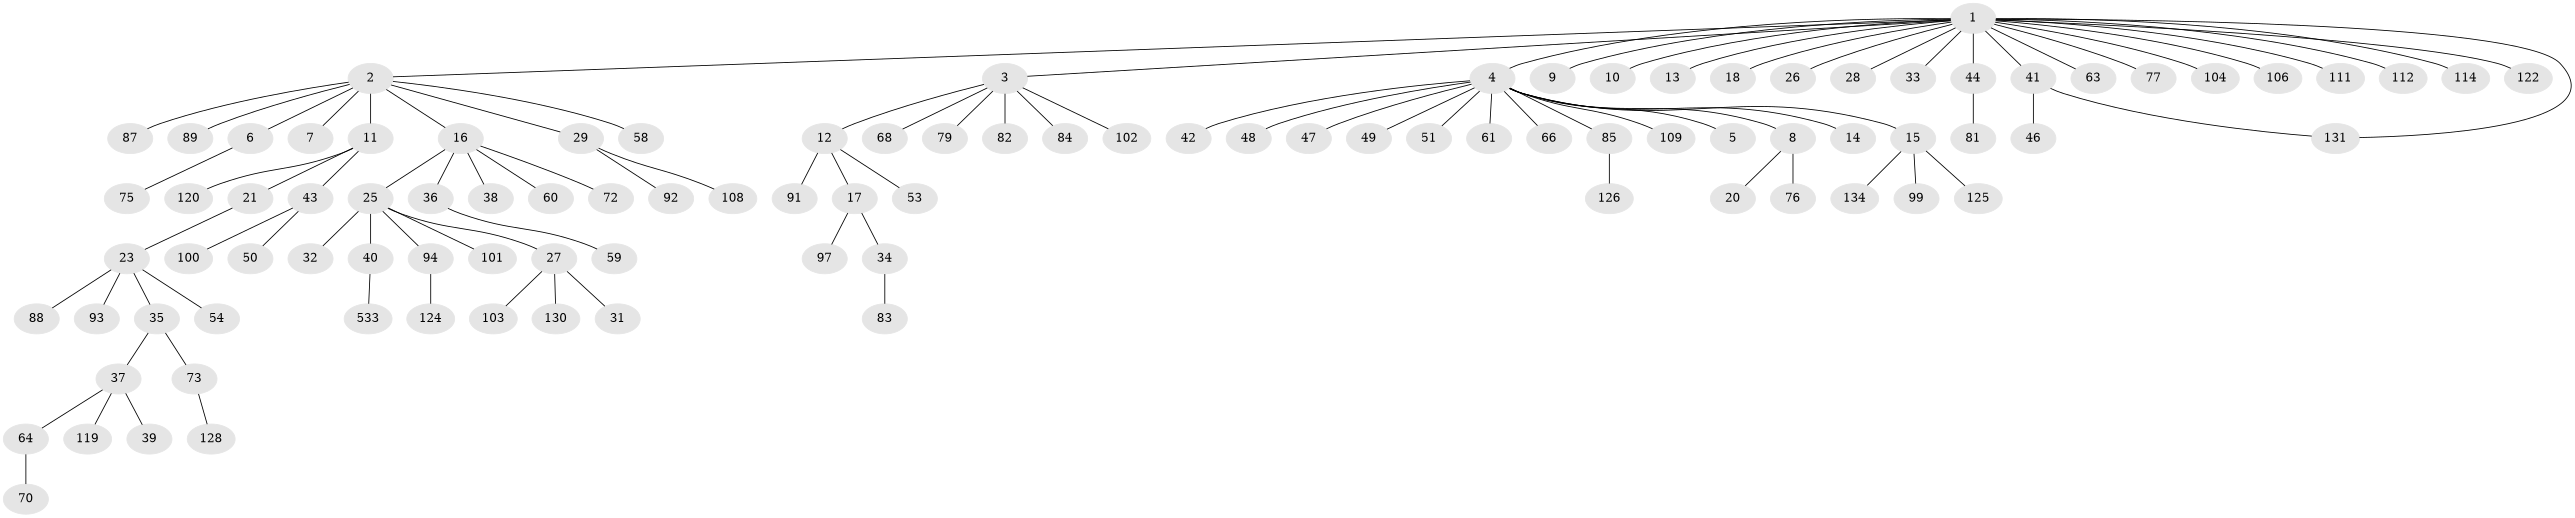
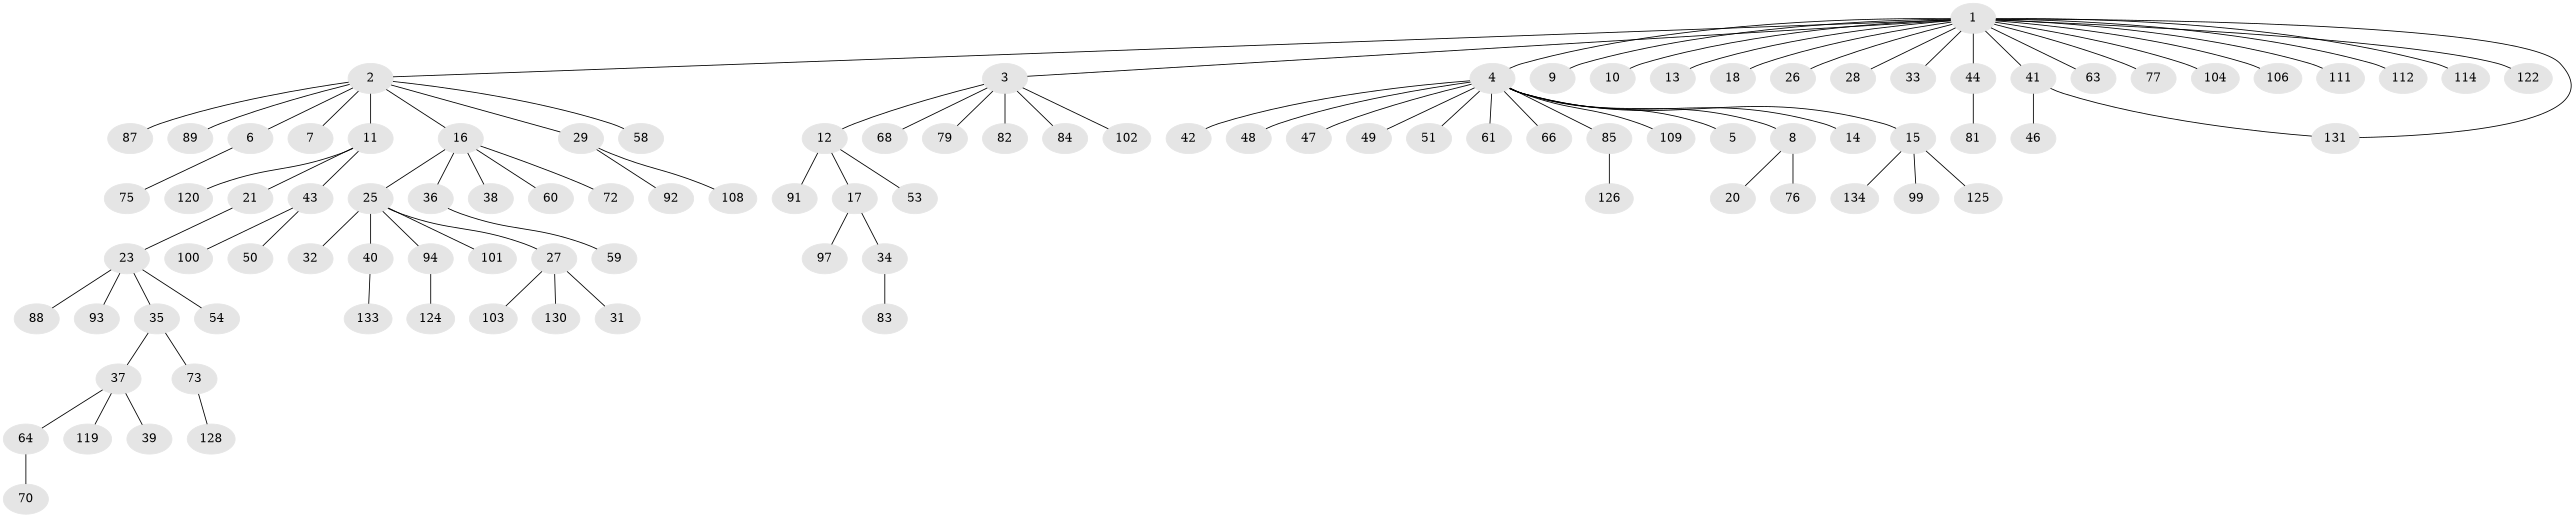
node "533": label "533" -> "133"
